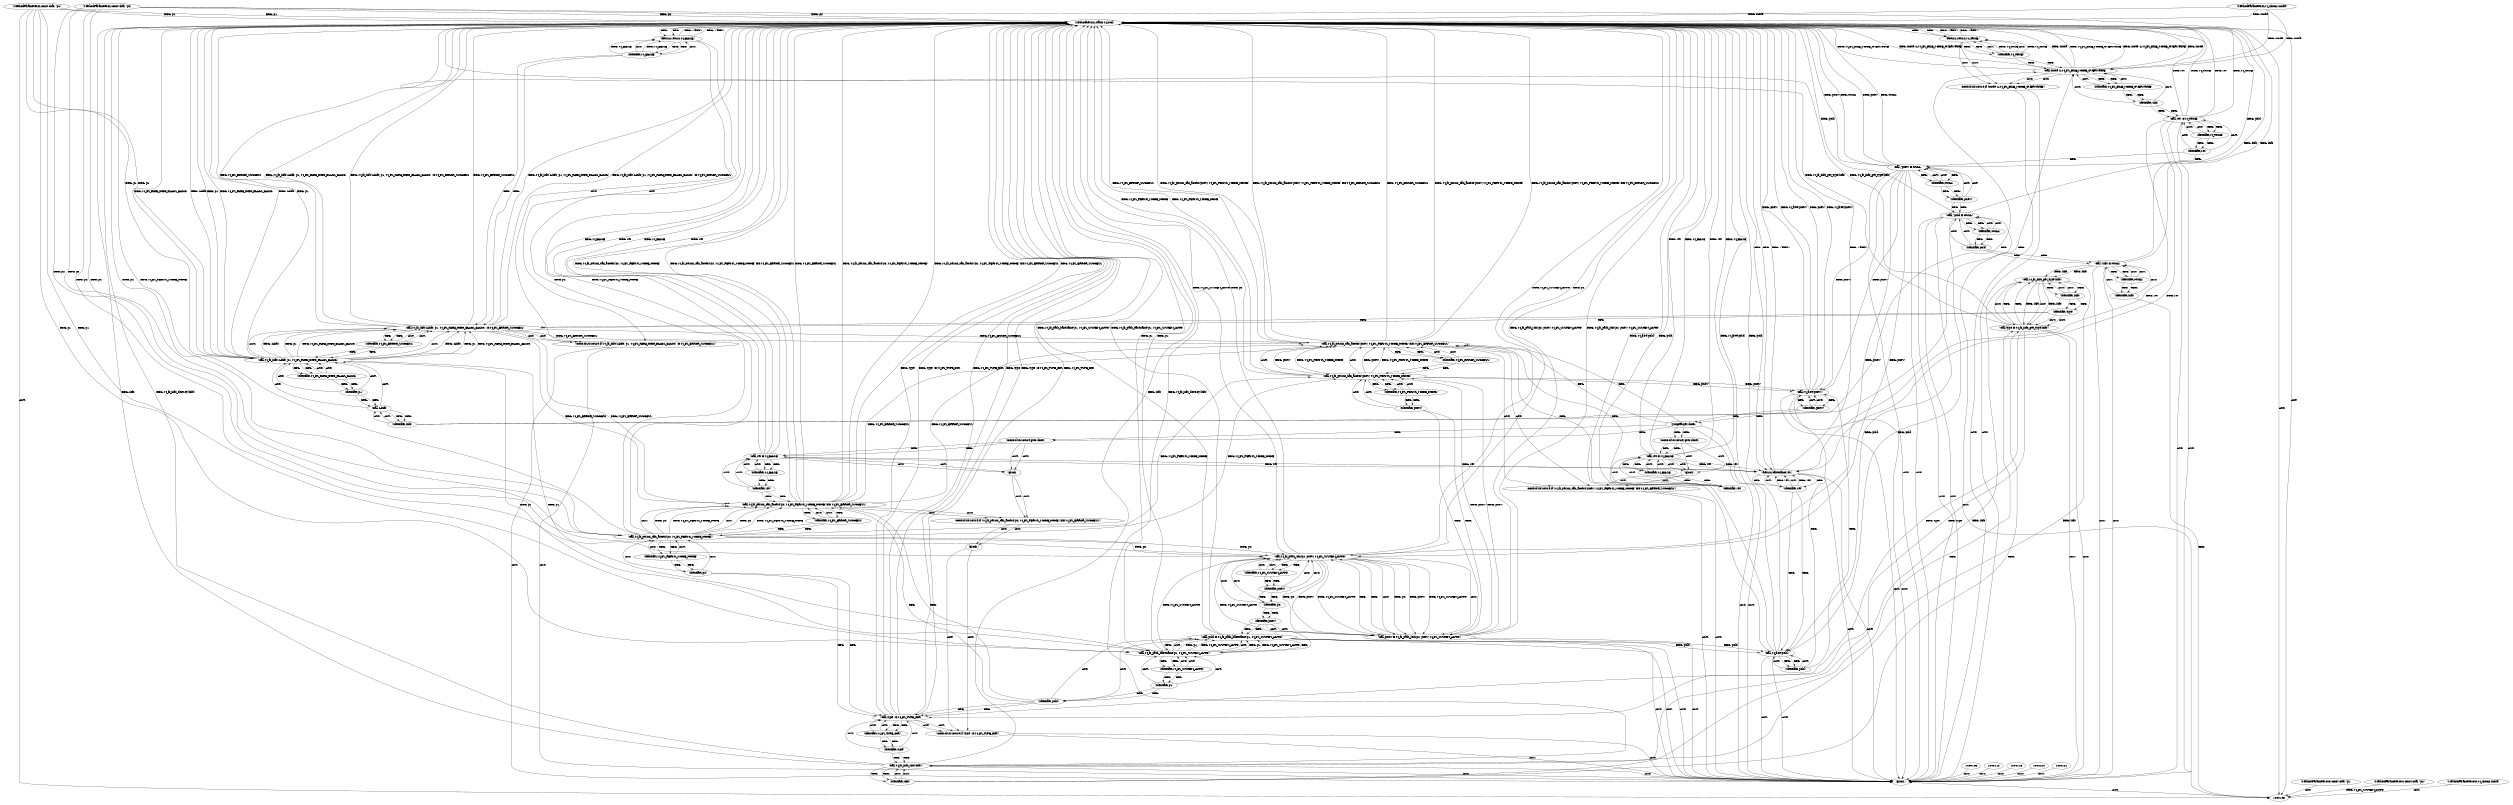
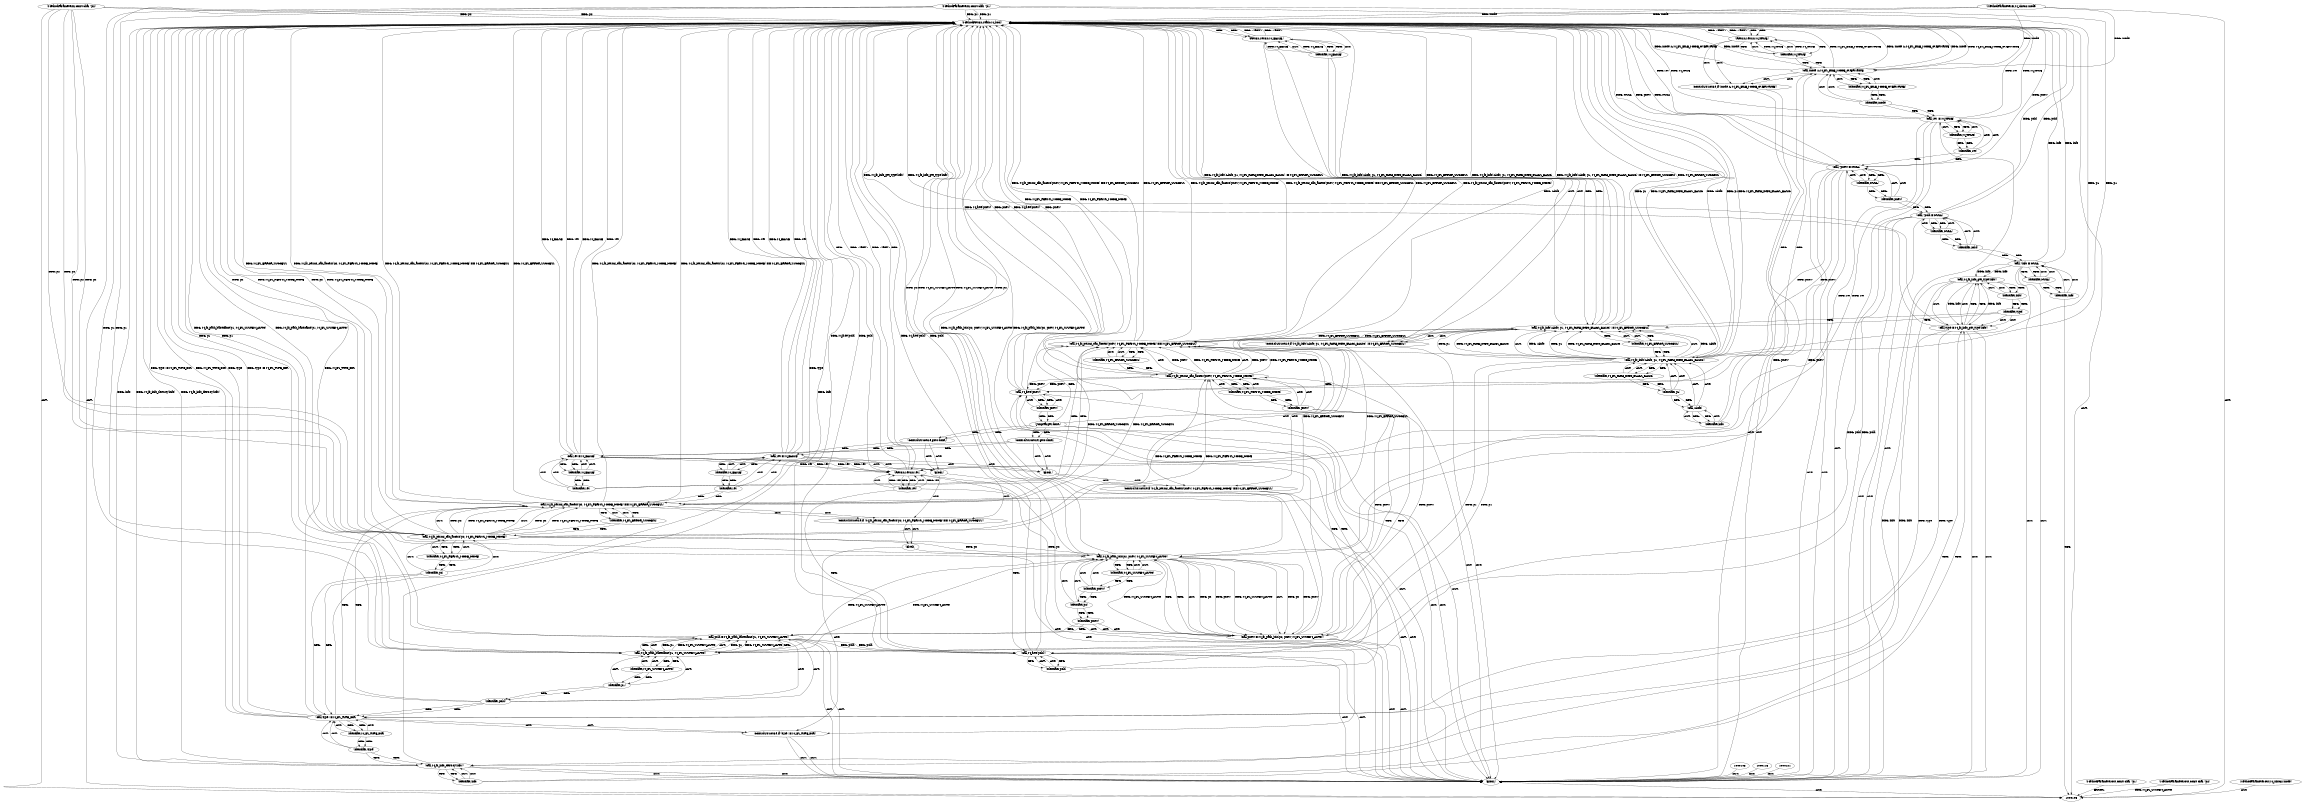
node "(Identifier,uint)": label "(Identifier,uint)" -> "(Identifier,mode)"
node "(Return,basename ret;)": label "(Return,basename ret;)" -> "(Return,return ret;)"
edge "(Call,*pold = NULL)" -> "1000103": now "(MethodParameterIn,M_uint32 mode)" -> "1000103"
node "(Call,M_fs_info_uint(info))": label "(Call,M_fs_info_uint(info))" -> "(Call,M_fs_info_destroy(info))"
node "1000112": removed
node "1000120": removed
edge "(MethodParameterOut,const char *p1)" -> "1000103": label "AST: " -> "ERROR: "
